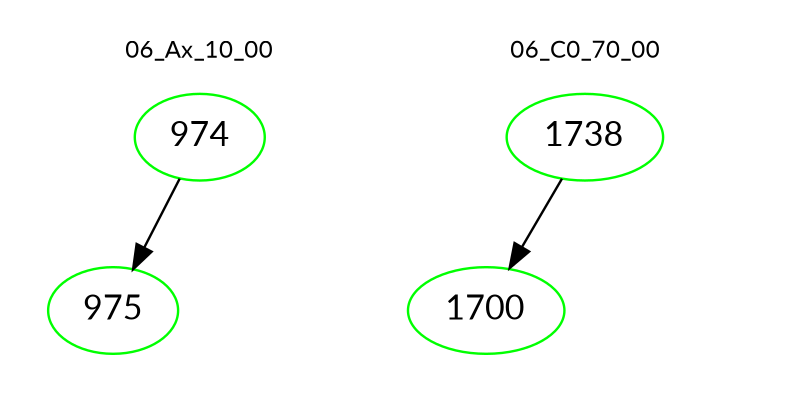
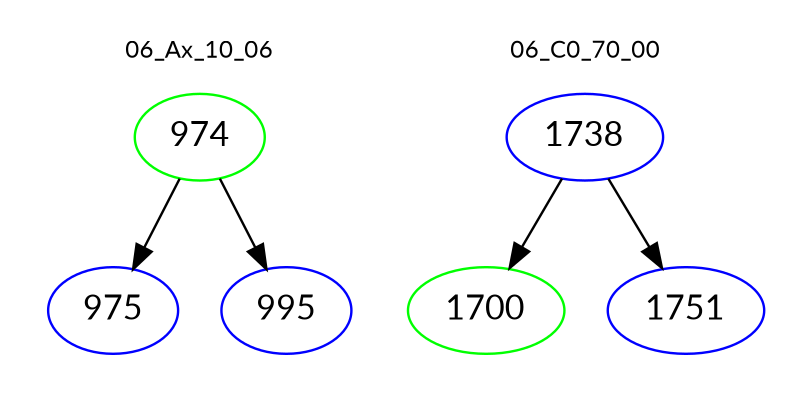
cluster "06_Ax_10_00": label "06_Ax_10_00" -> "06_Ax_10_06"
node "1738": color green -> blue
node "975": color green -> blue
node "995": added
node "1751": added
